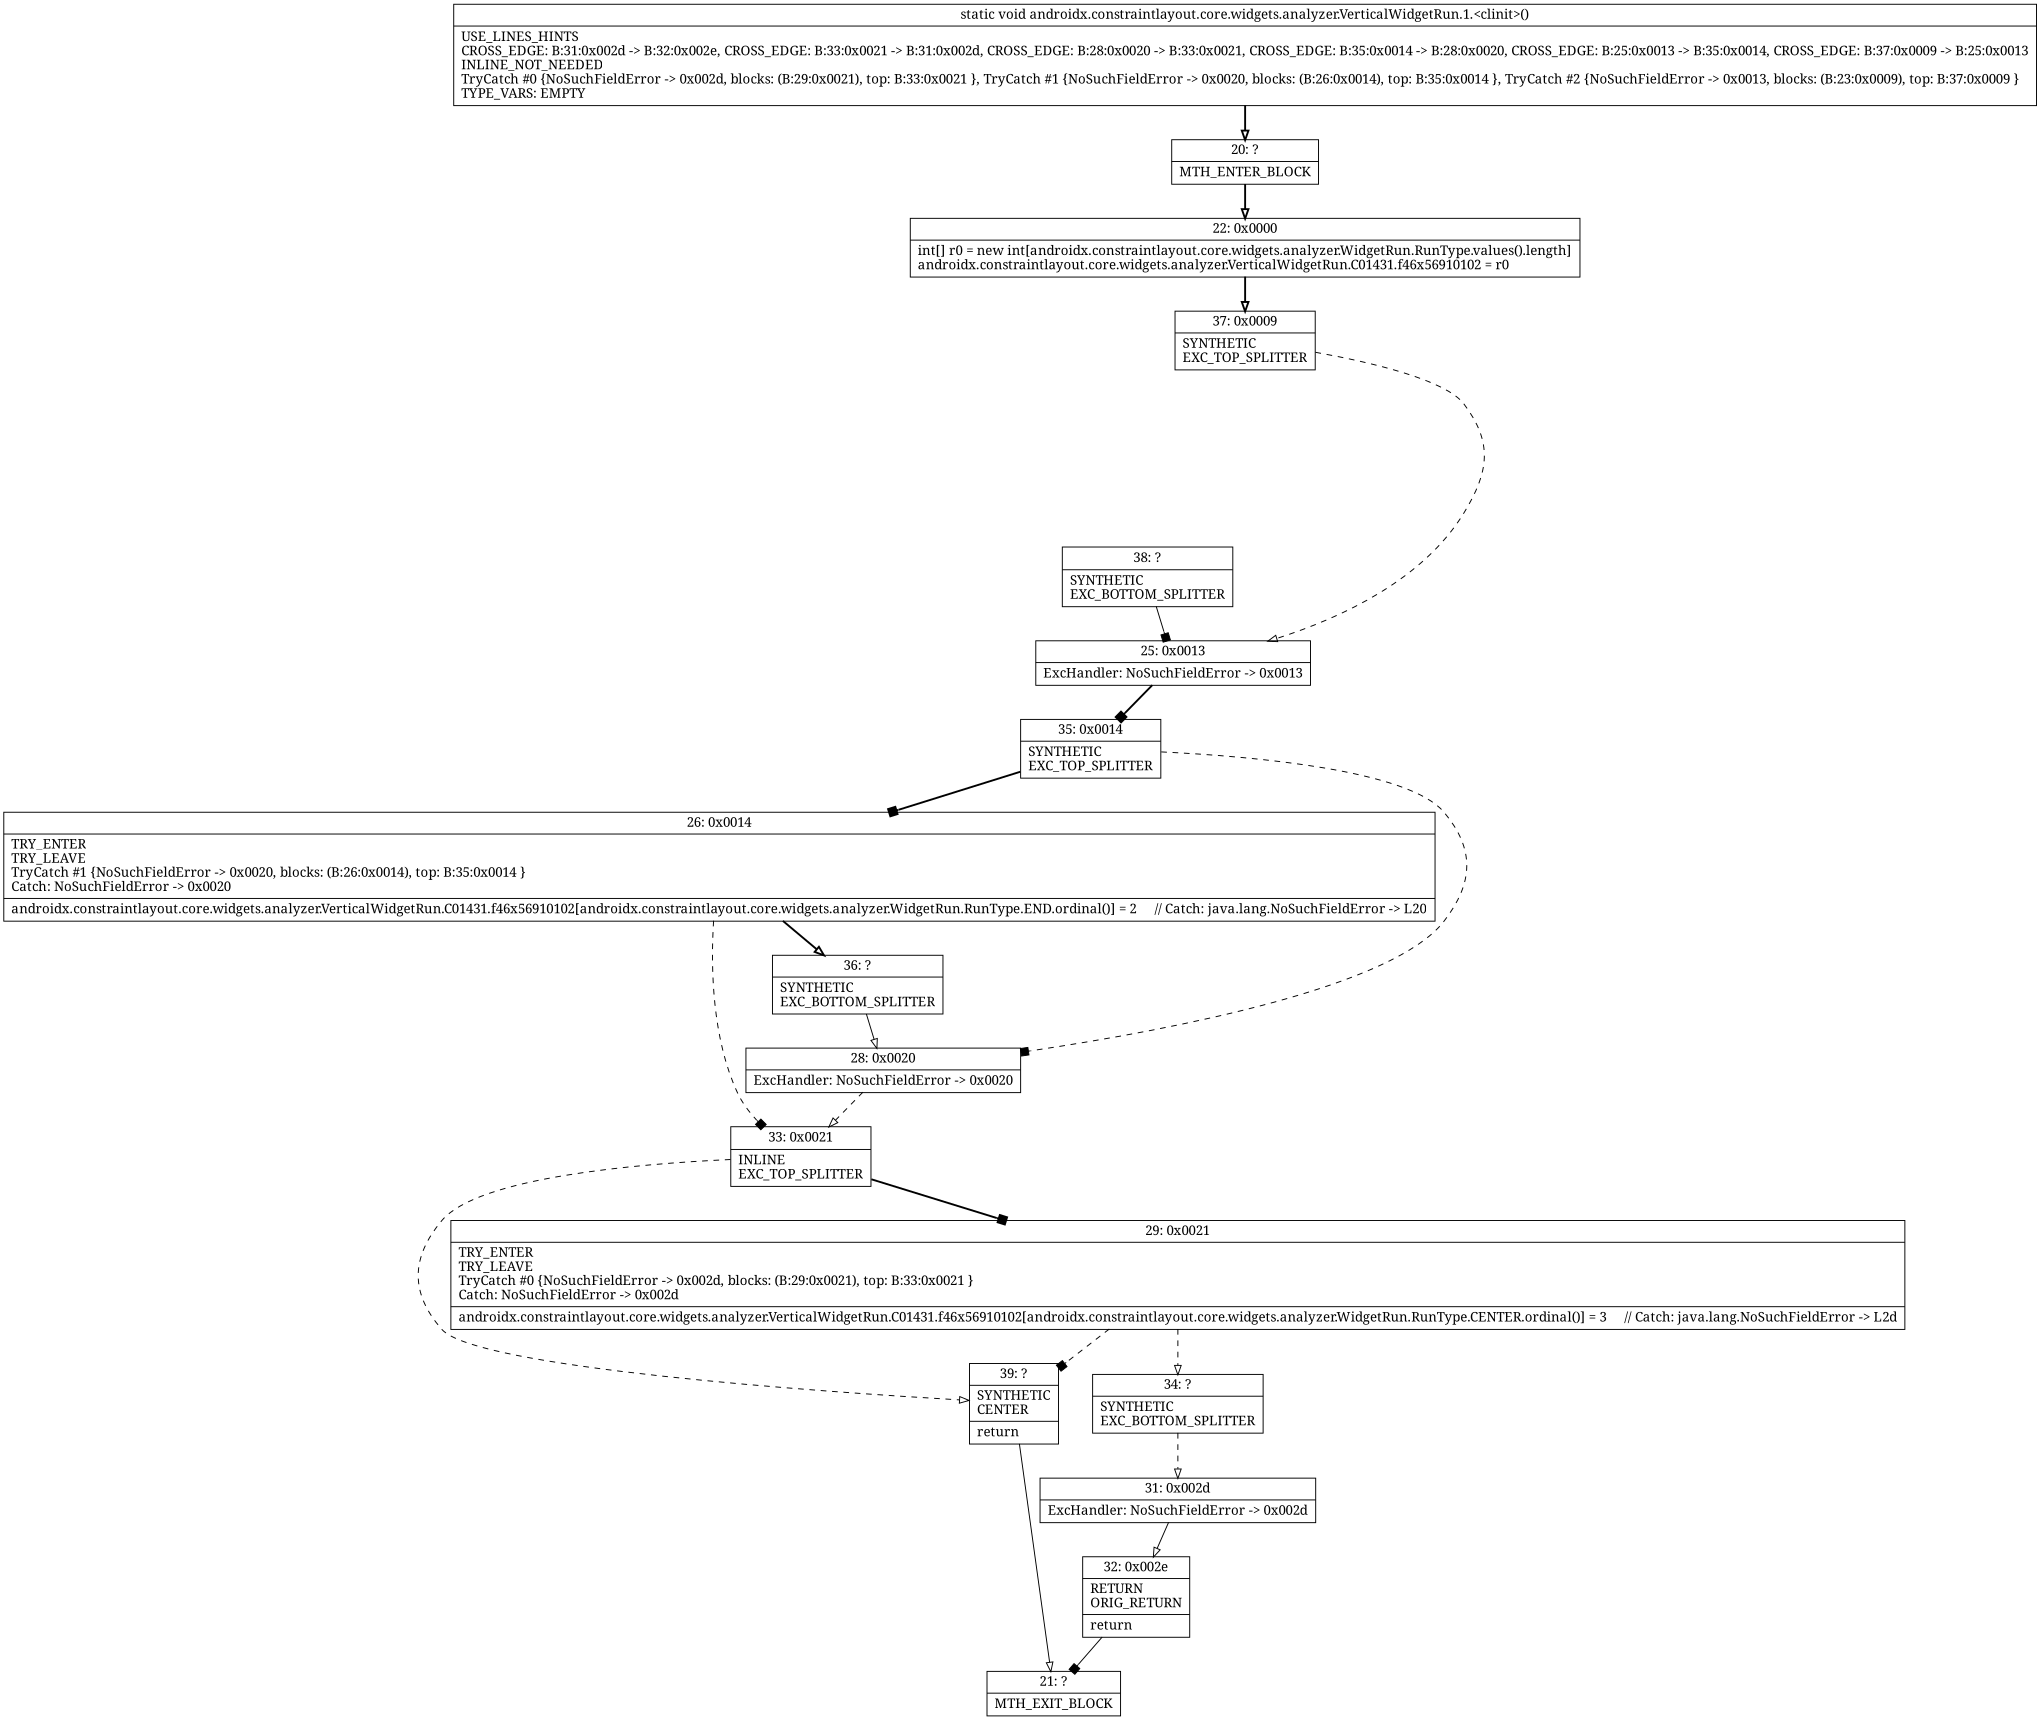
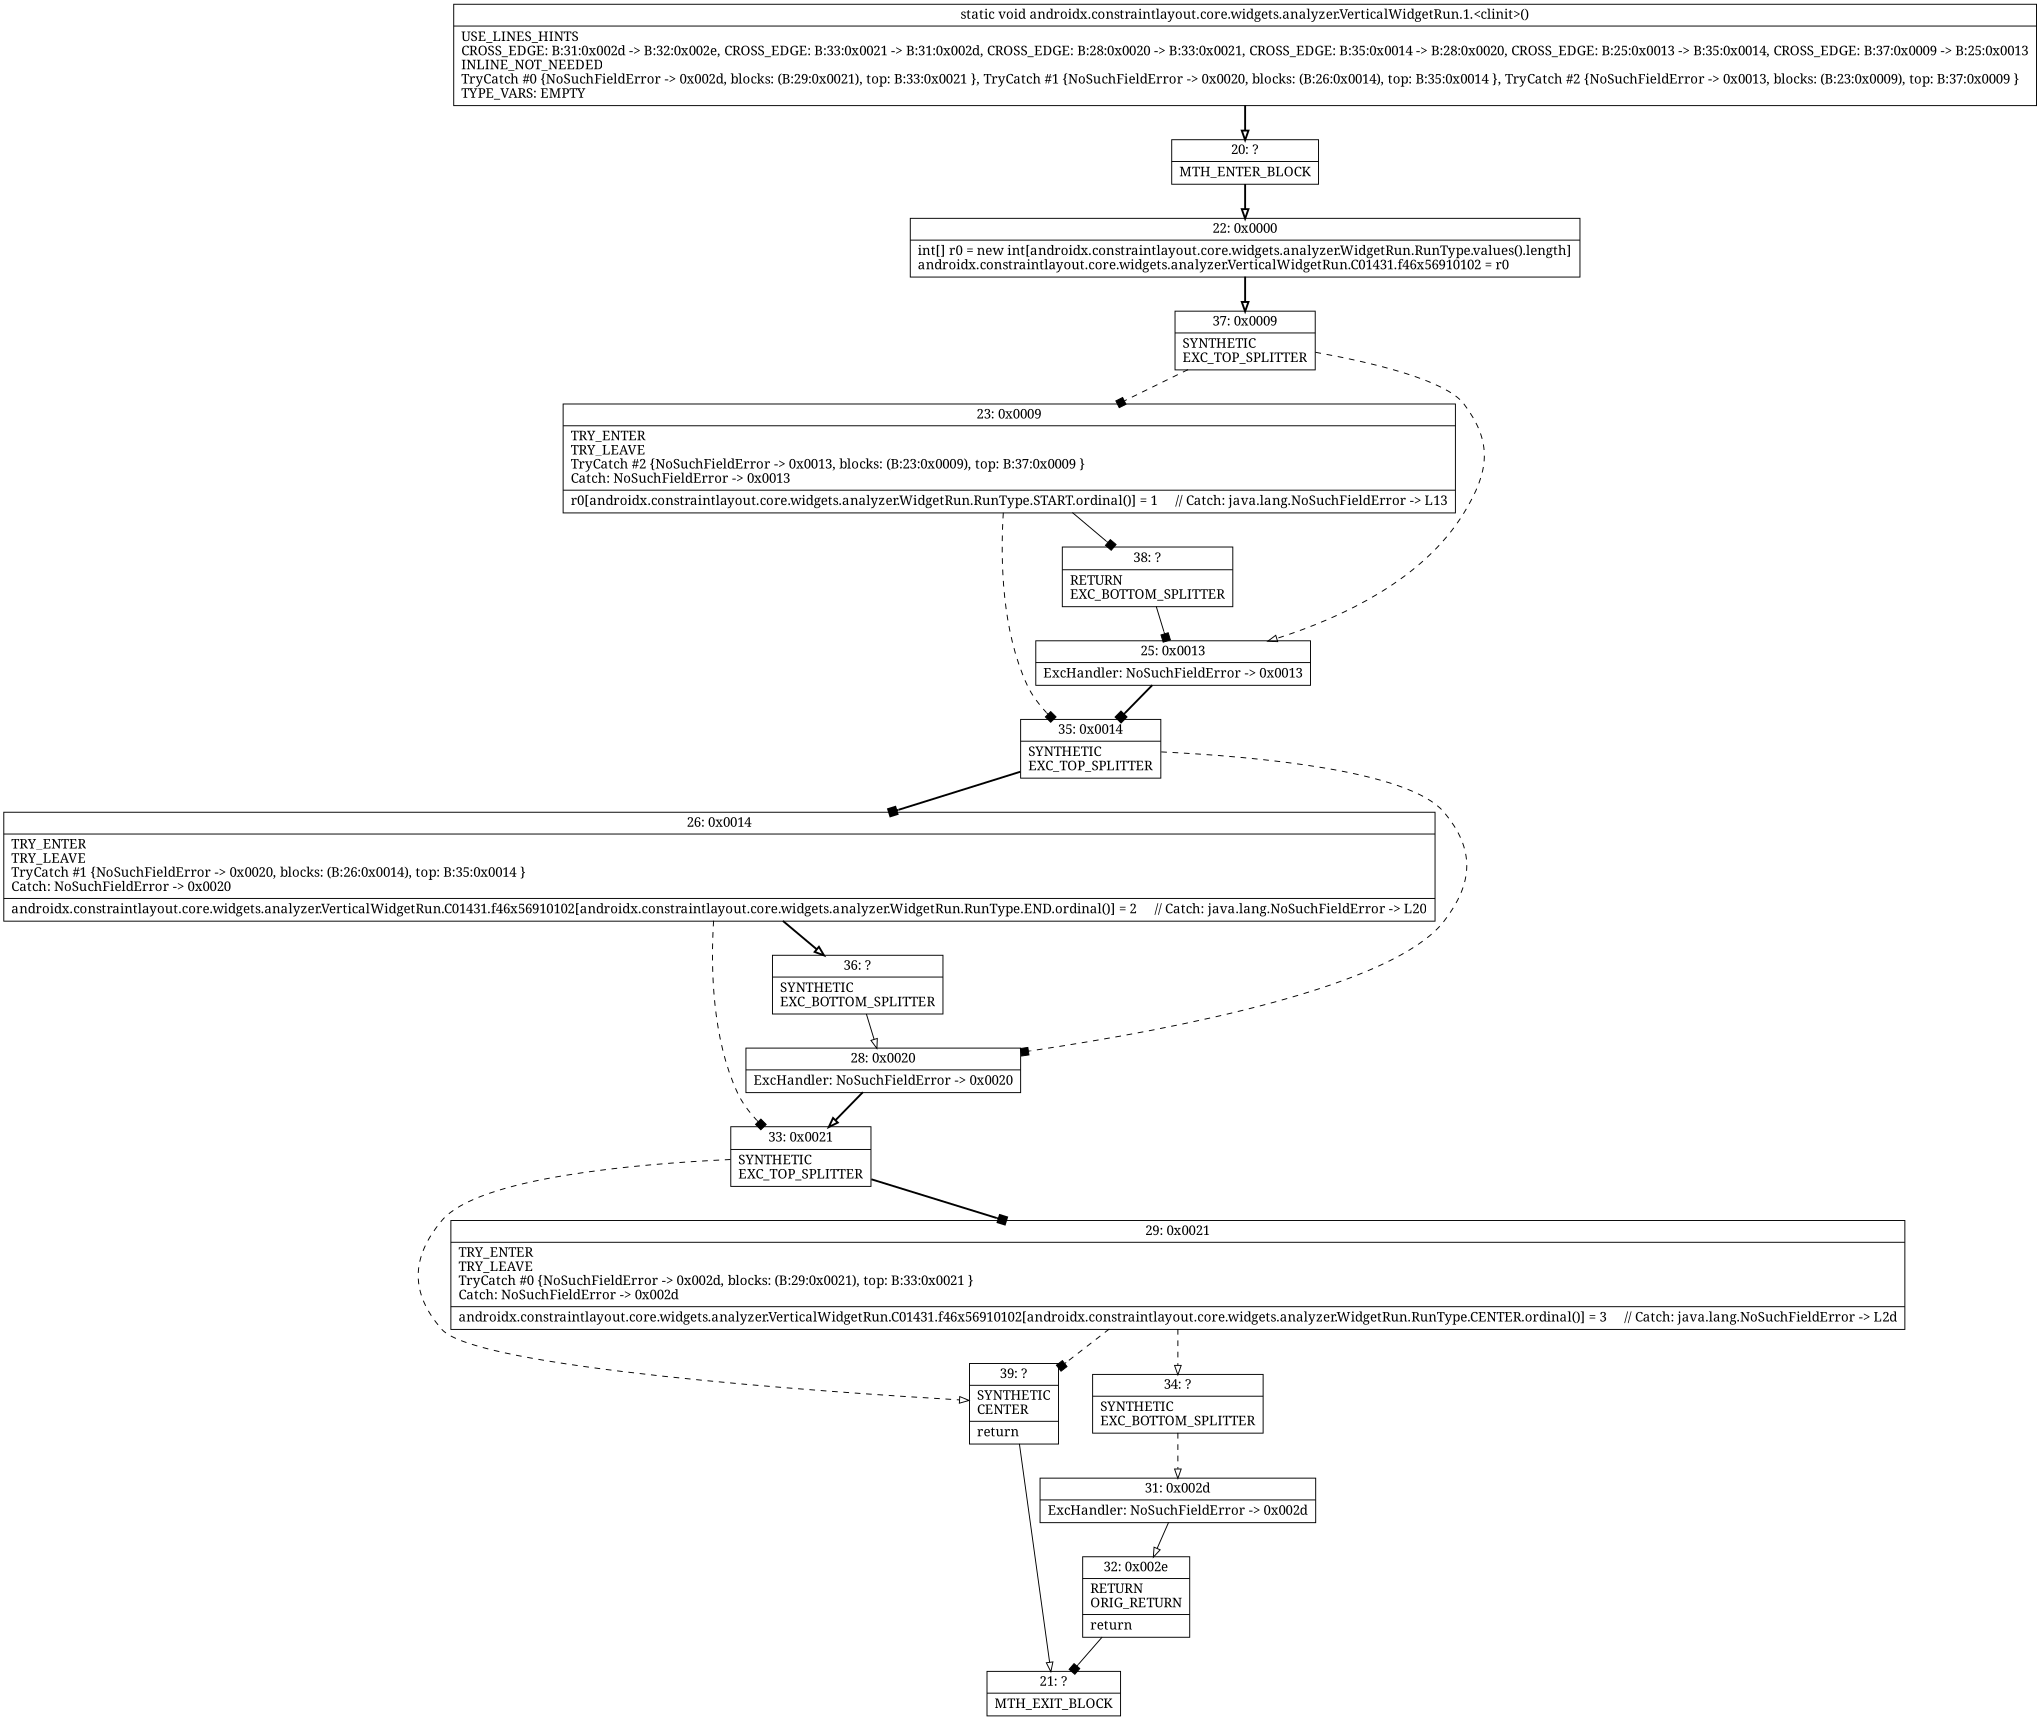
node "23: 0x0009": added
node "38: ?": text "SYNTHETIC" -> "RETURN"
edge "28: 0x0020" -> "33: 0x0021": style dashed -> bold
node "33: 0x0021": text "INLINE" -> "SYNTHETIC"
